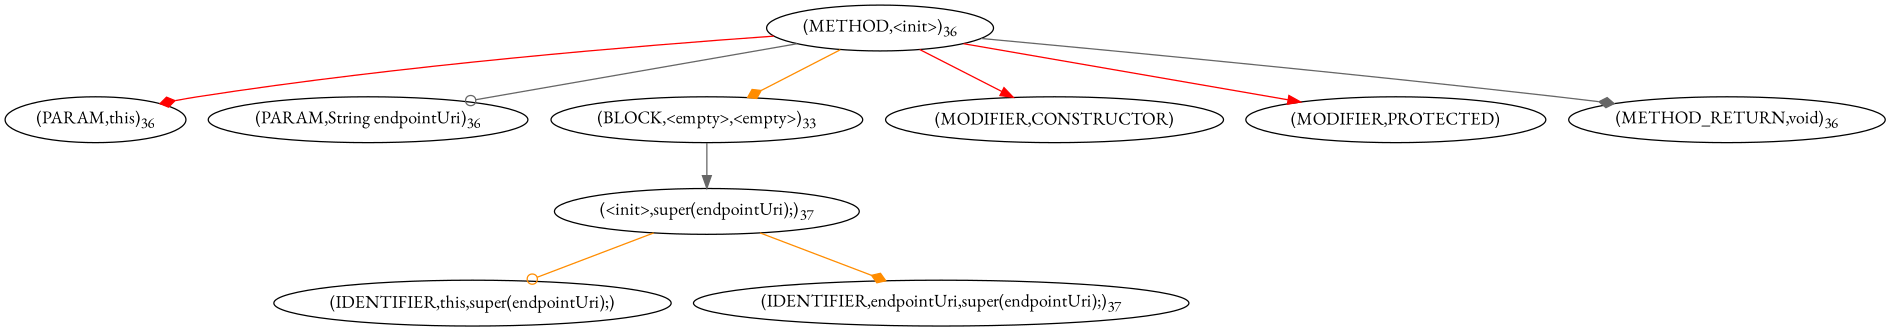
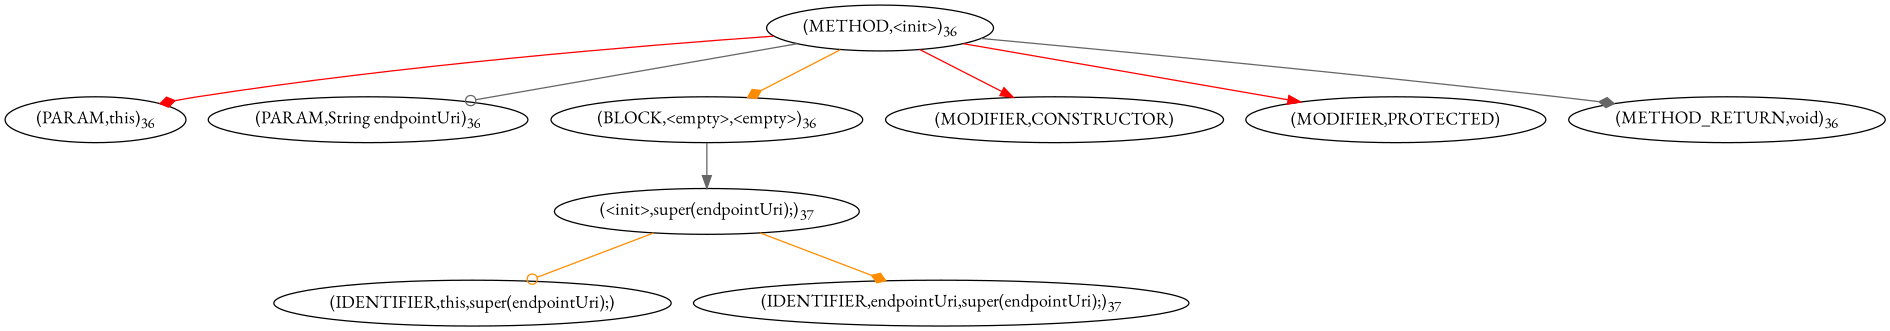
node "(BLOCK,<empty>,<empty>)": text "33" -> "36"
